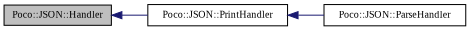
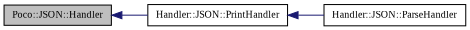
node "Poco::JSON::PrintHandler": label "Poco::JSON::PrintHandler" -> "Handler::JSON::PrintHandler"
node "Poco::JSON::ParseHandler": label "Poco::JSON::ParseHandler" -> "Handler::JSON::ParseHandler"
